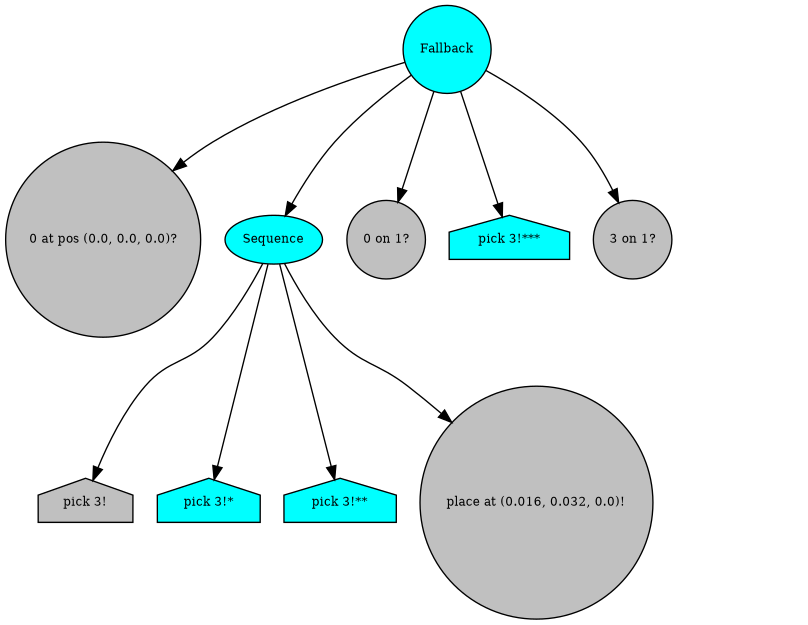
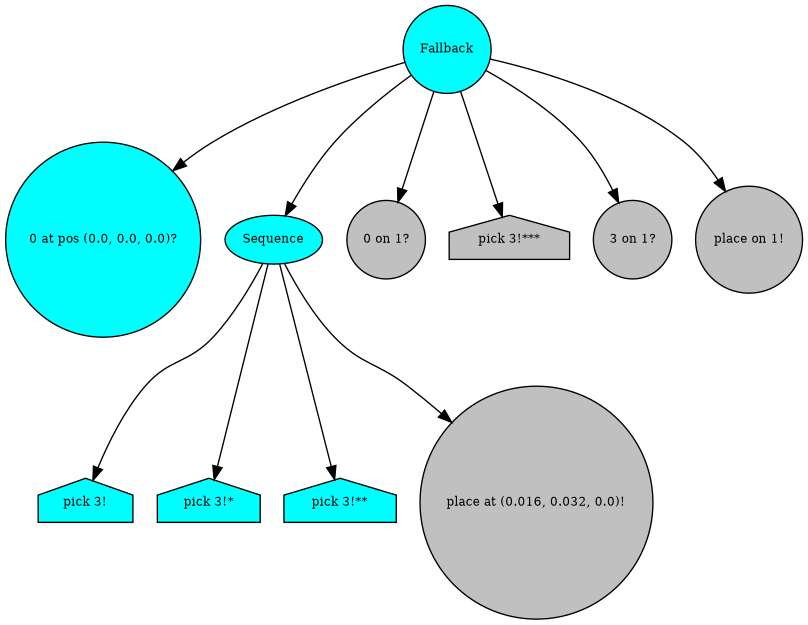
node "0 at pos (0.0, 0.0, 0.0)?": fillcolor gray -> cyan
node "pick 3!***": fillcolor cyan -> gray
node "place on 1!": added
node "pick 3!": fillcolor gray -> cyan
